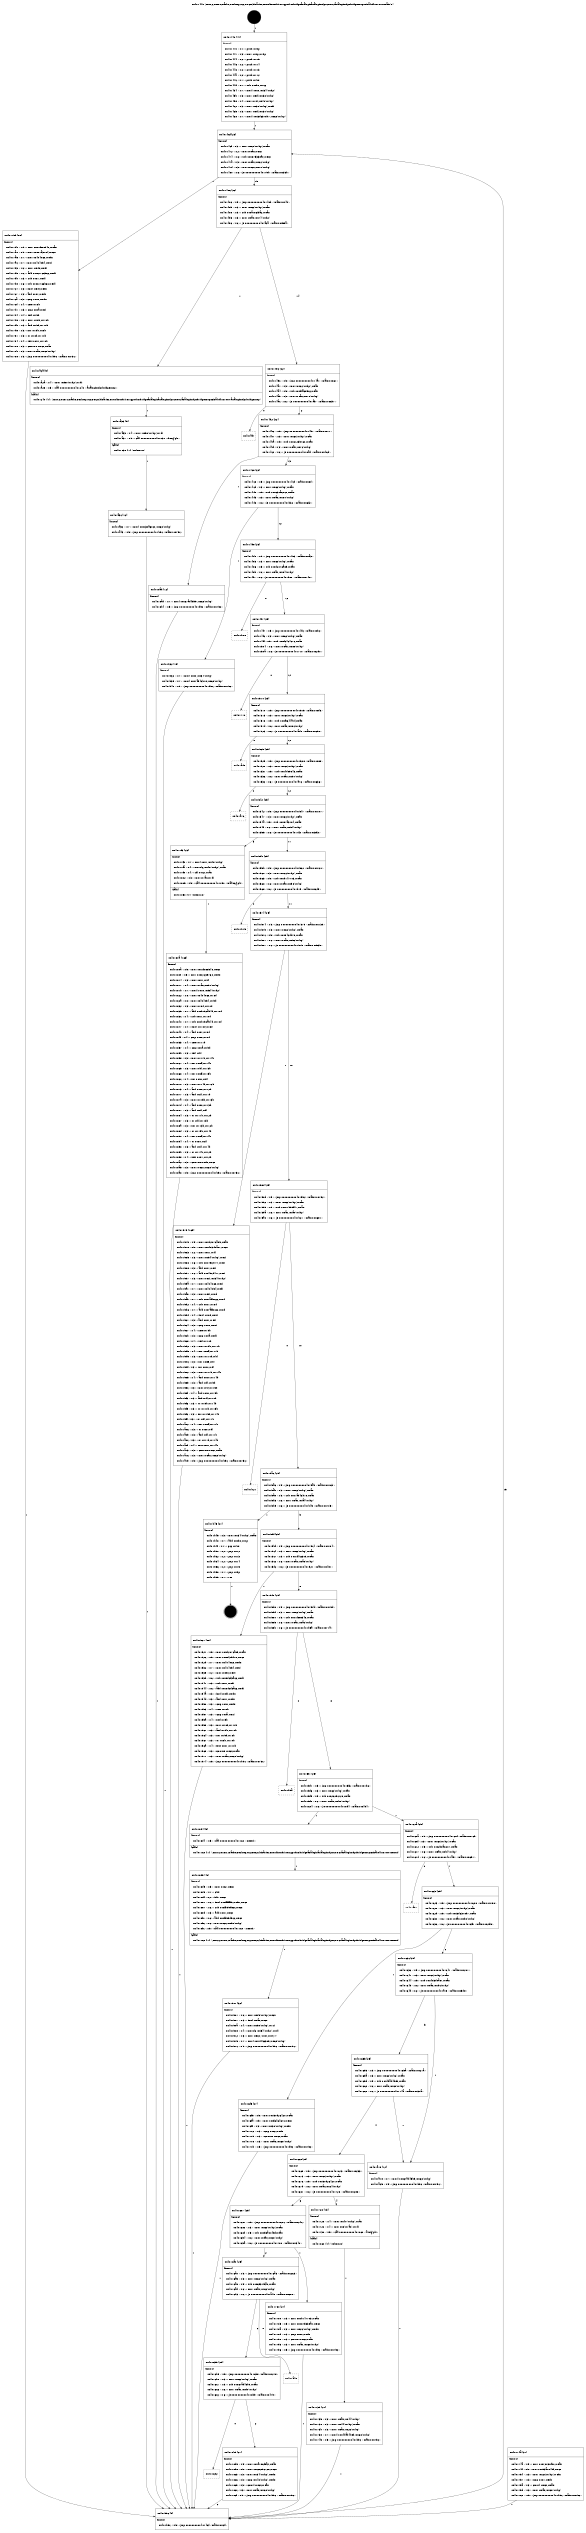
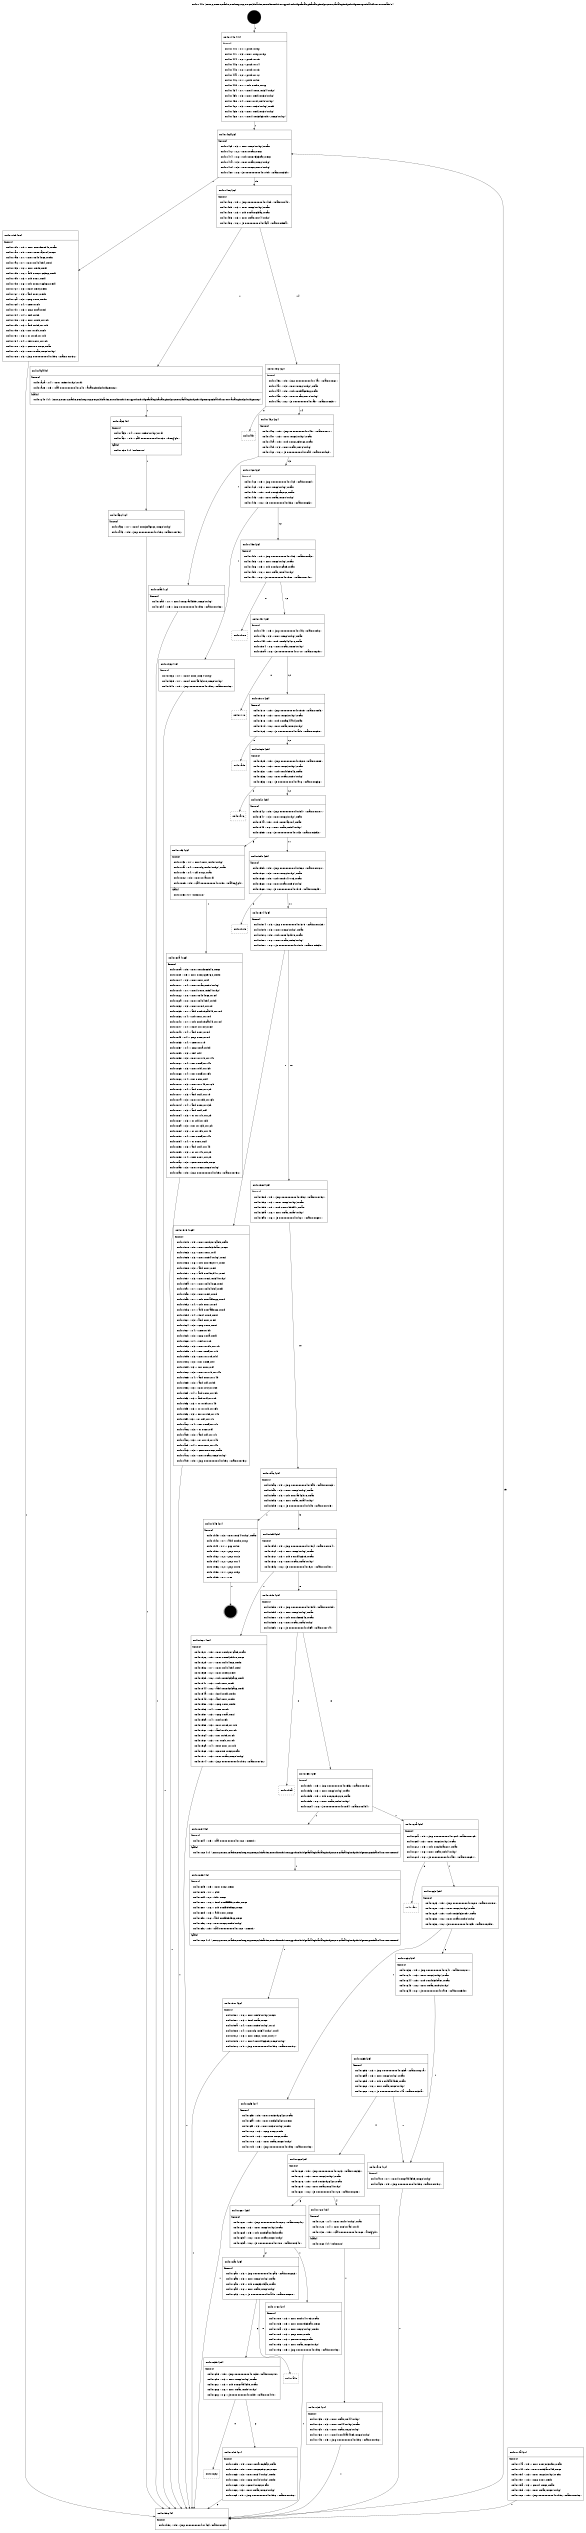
edge "0x40149c [22]" -> "0x4014b2 [22]": label " 2" -> " 14"
node "0x401b21": removed
edge "0x40163c [25]" -> "0x401655 [25]": removed, label "5"
